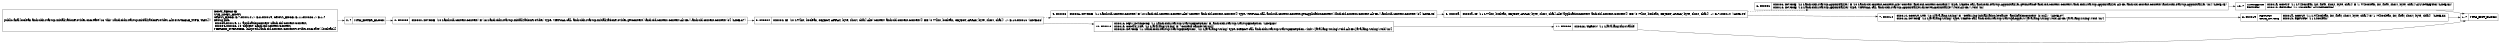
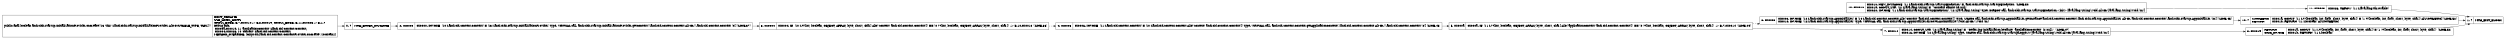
node "0: ?": text "MTH_ENTER_BLOCK" -> "MTH_ENTER_INSTANCE"
edge "3: 0x0004" -> "10: 0x001c": removed
